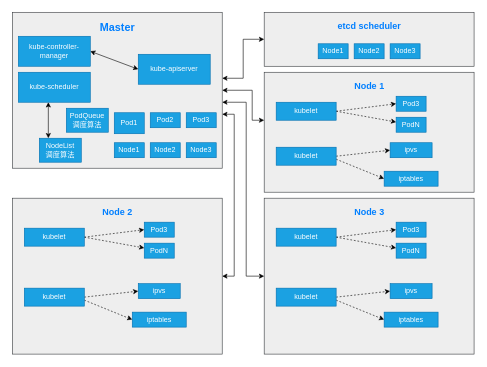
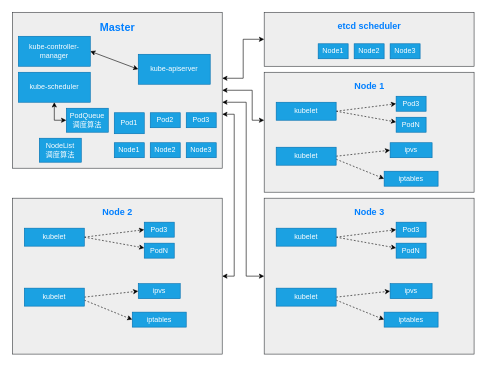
edge "kube-scheduler" -- "PodQueue 调度算法": added
edge "kube-scheduler" -- "NodeList 调度算法": removed
